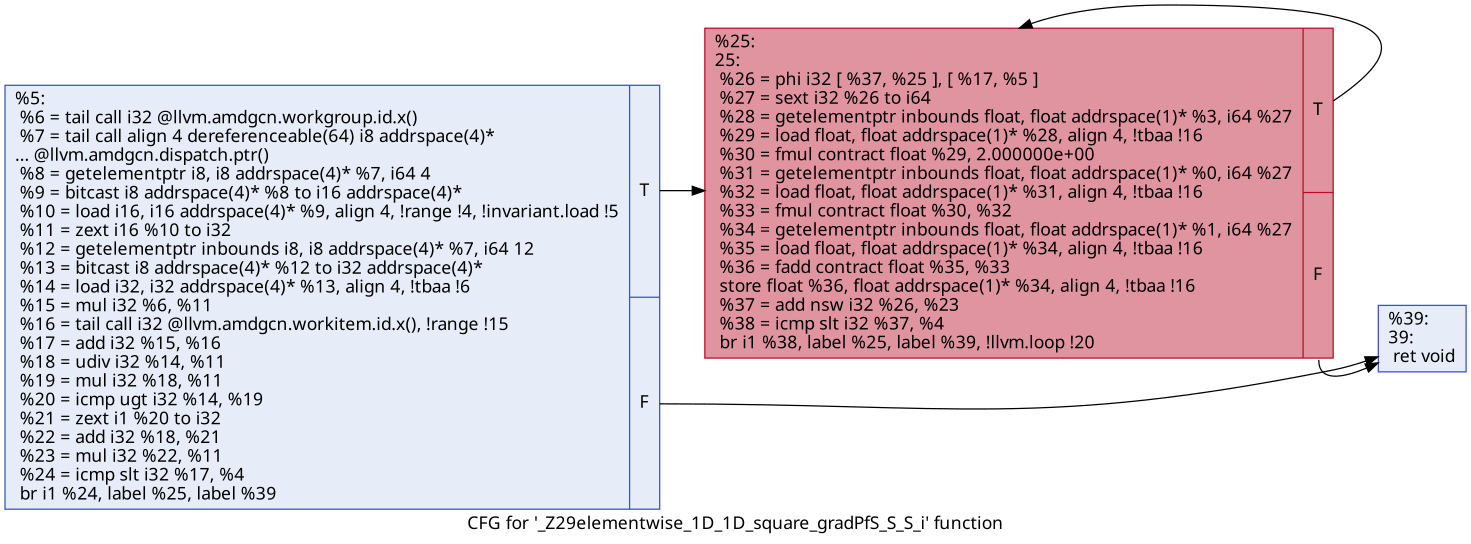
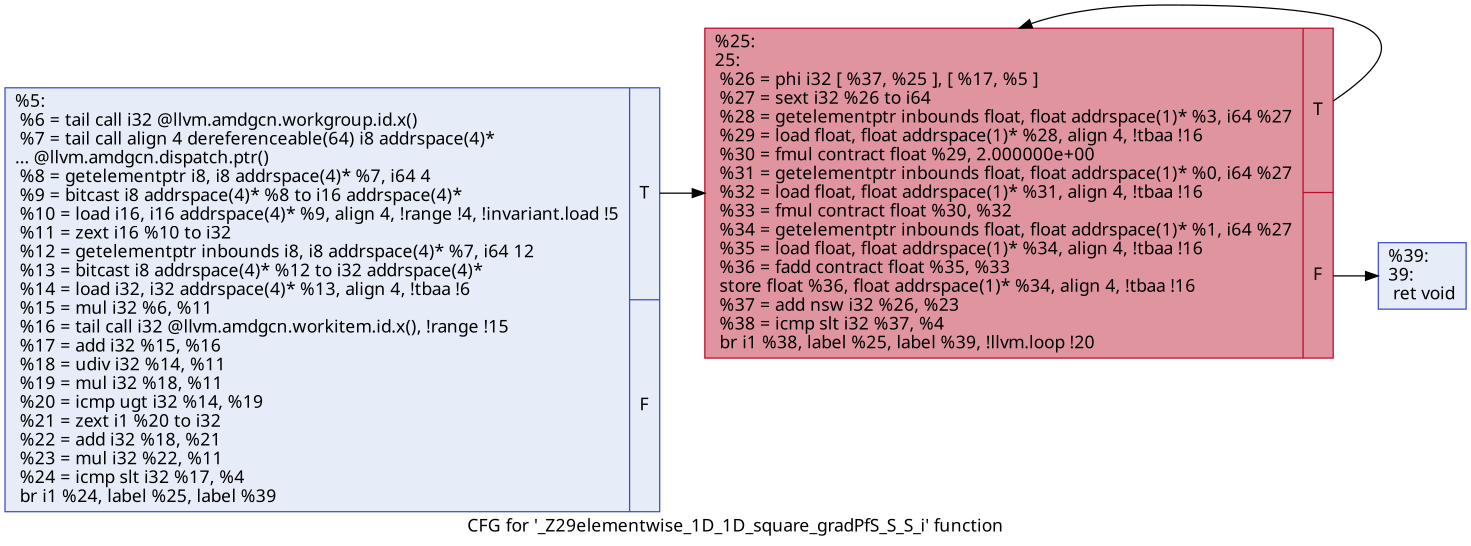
edge "%5:" -> "%39:": removed
